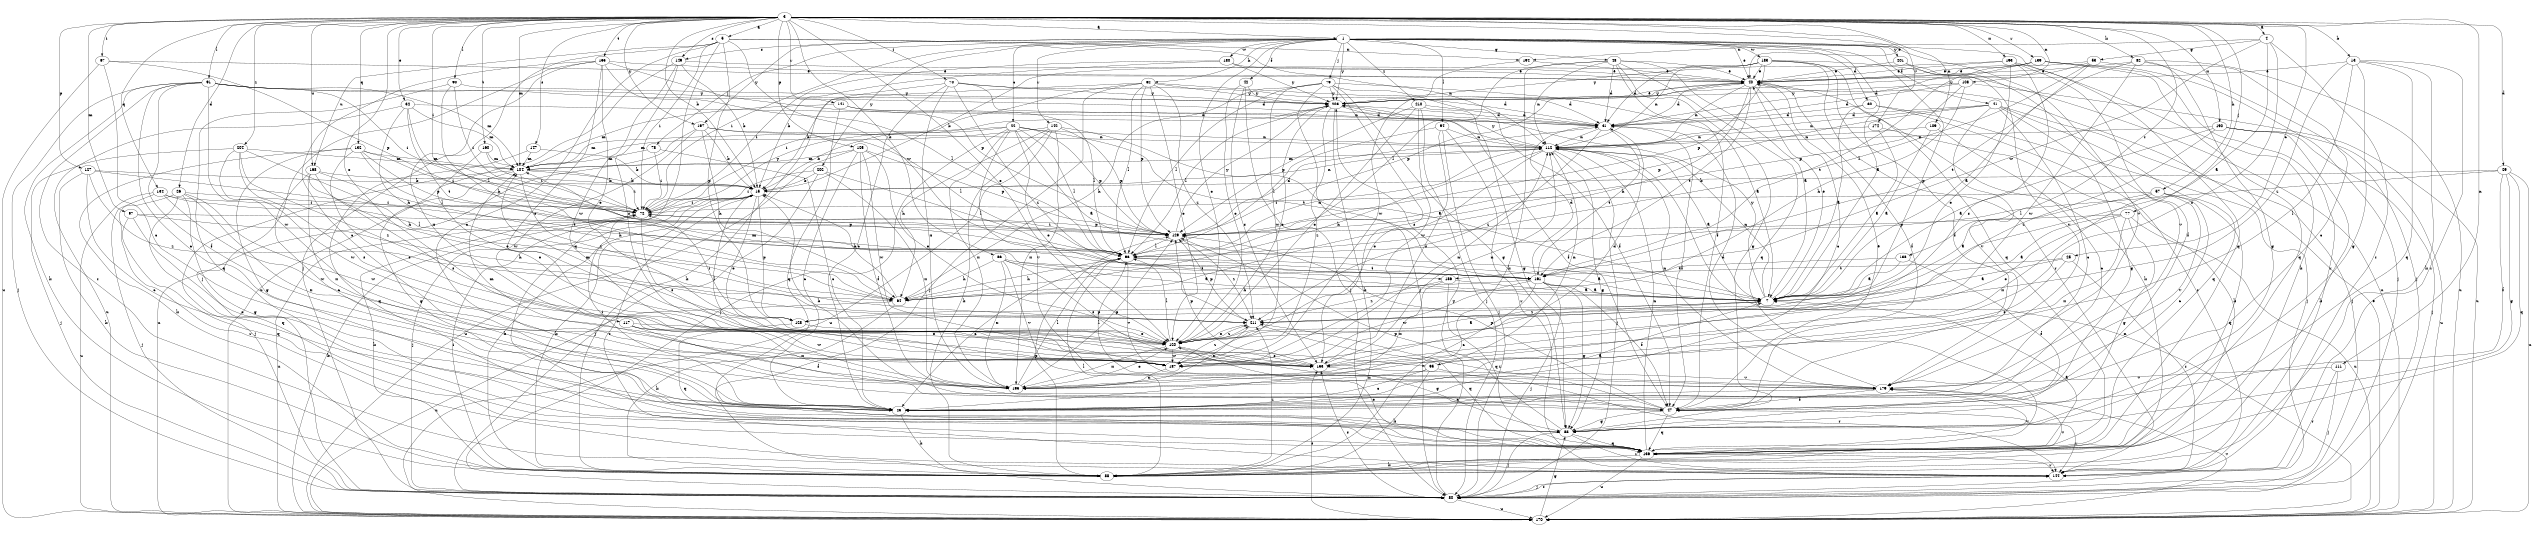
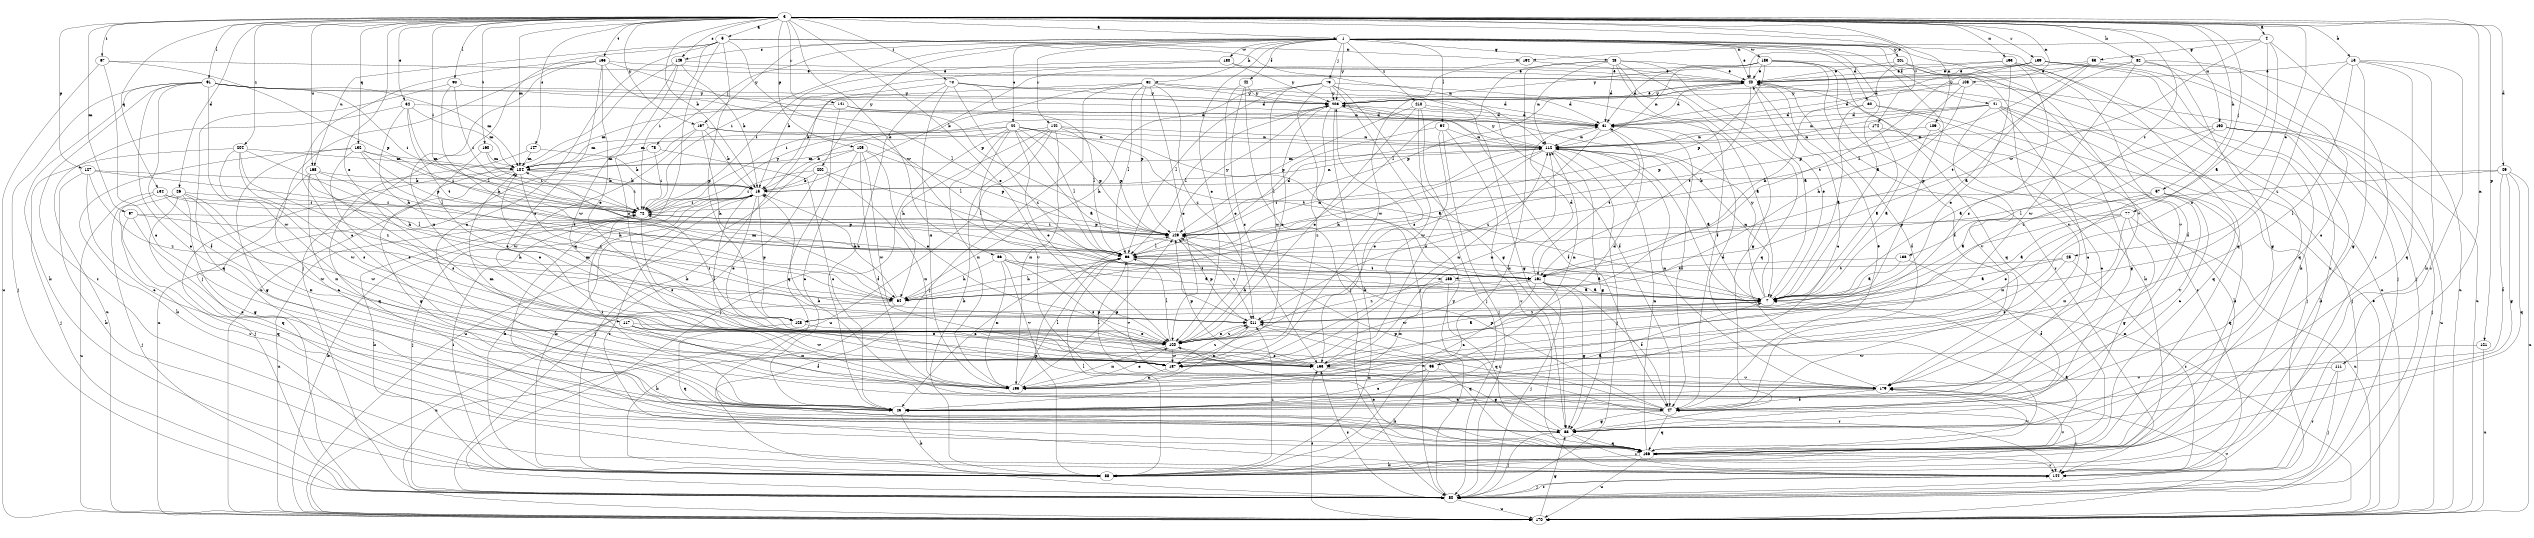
edge "40" -> "112": now "142" -> "112"
edge "40" -> "64": now "201" -> "64"
node "121": added
edge "120" -> "55": now "153" -> "55"
